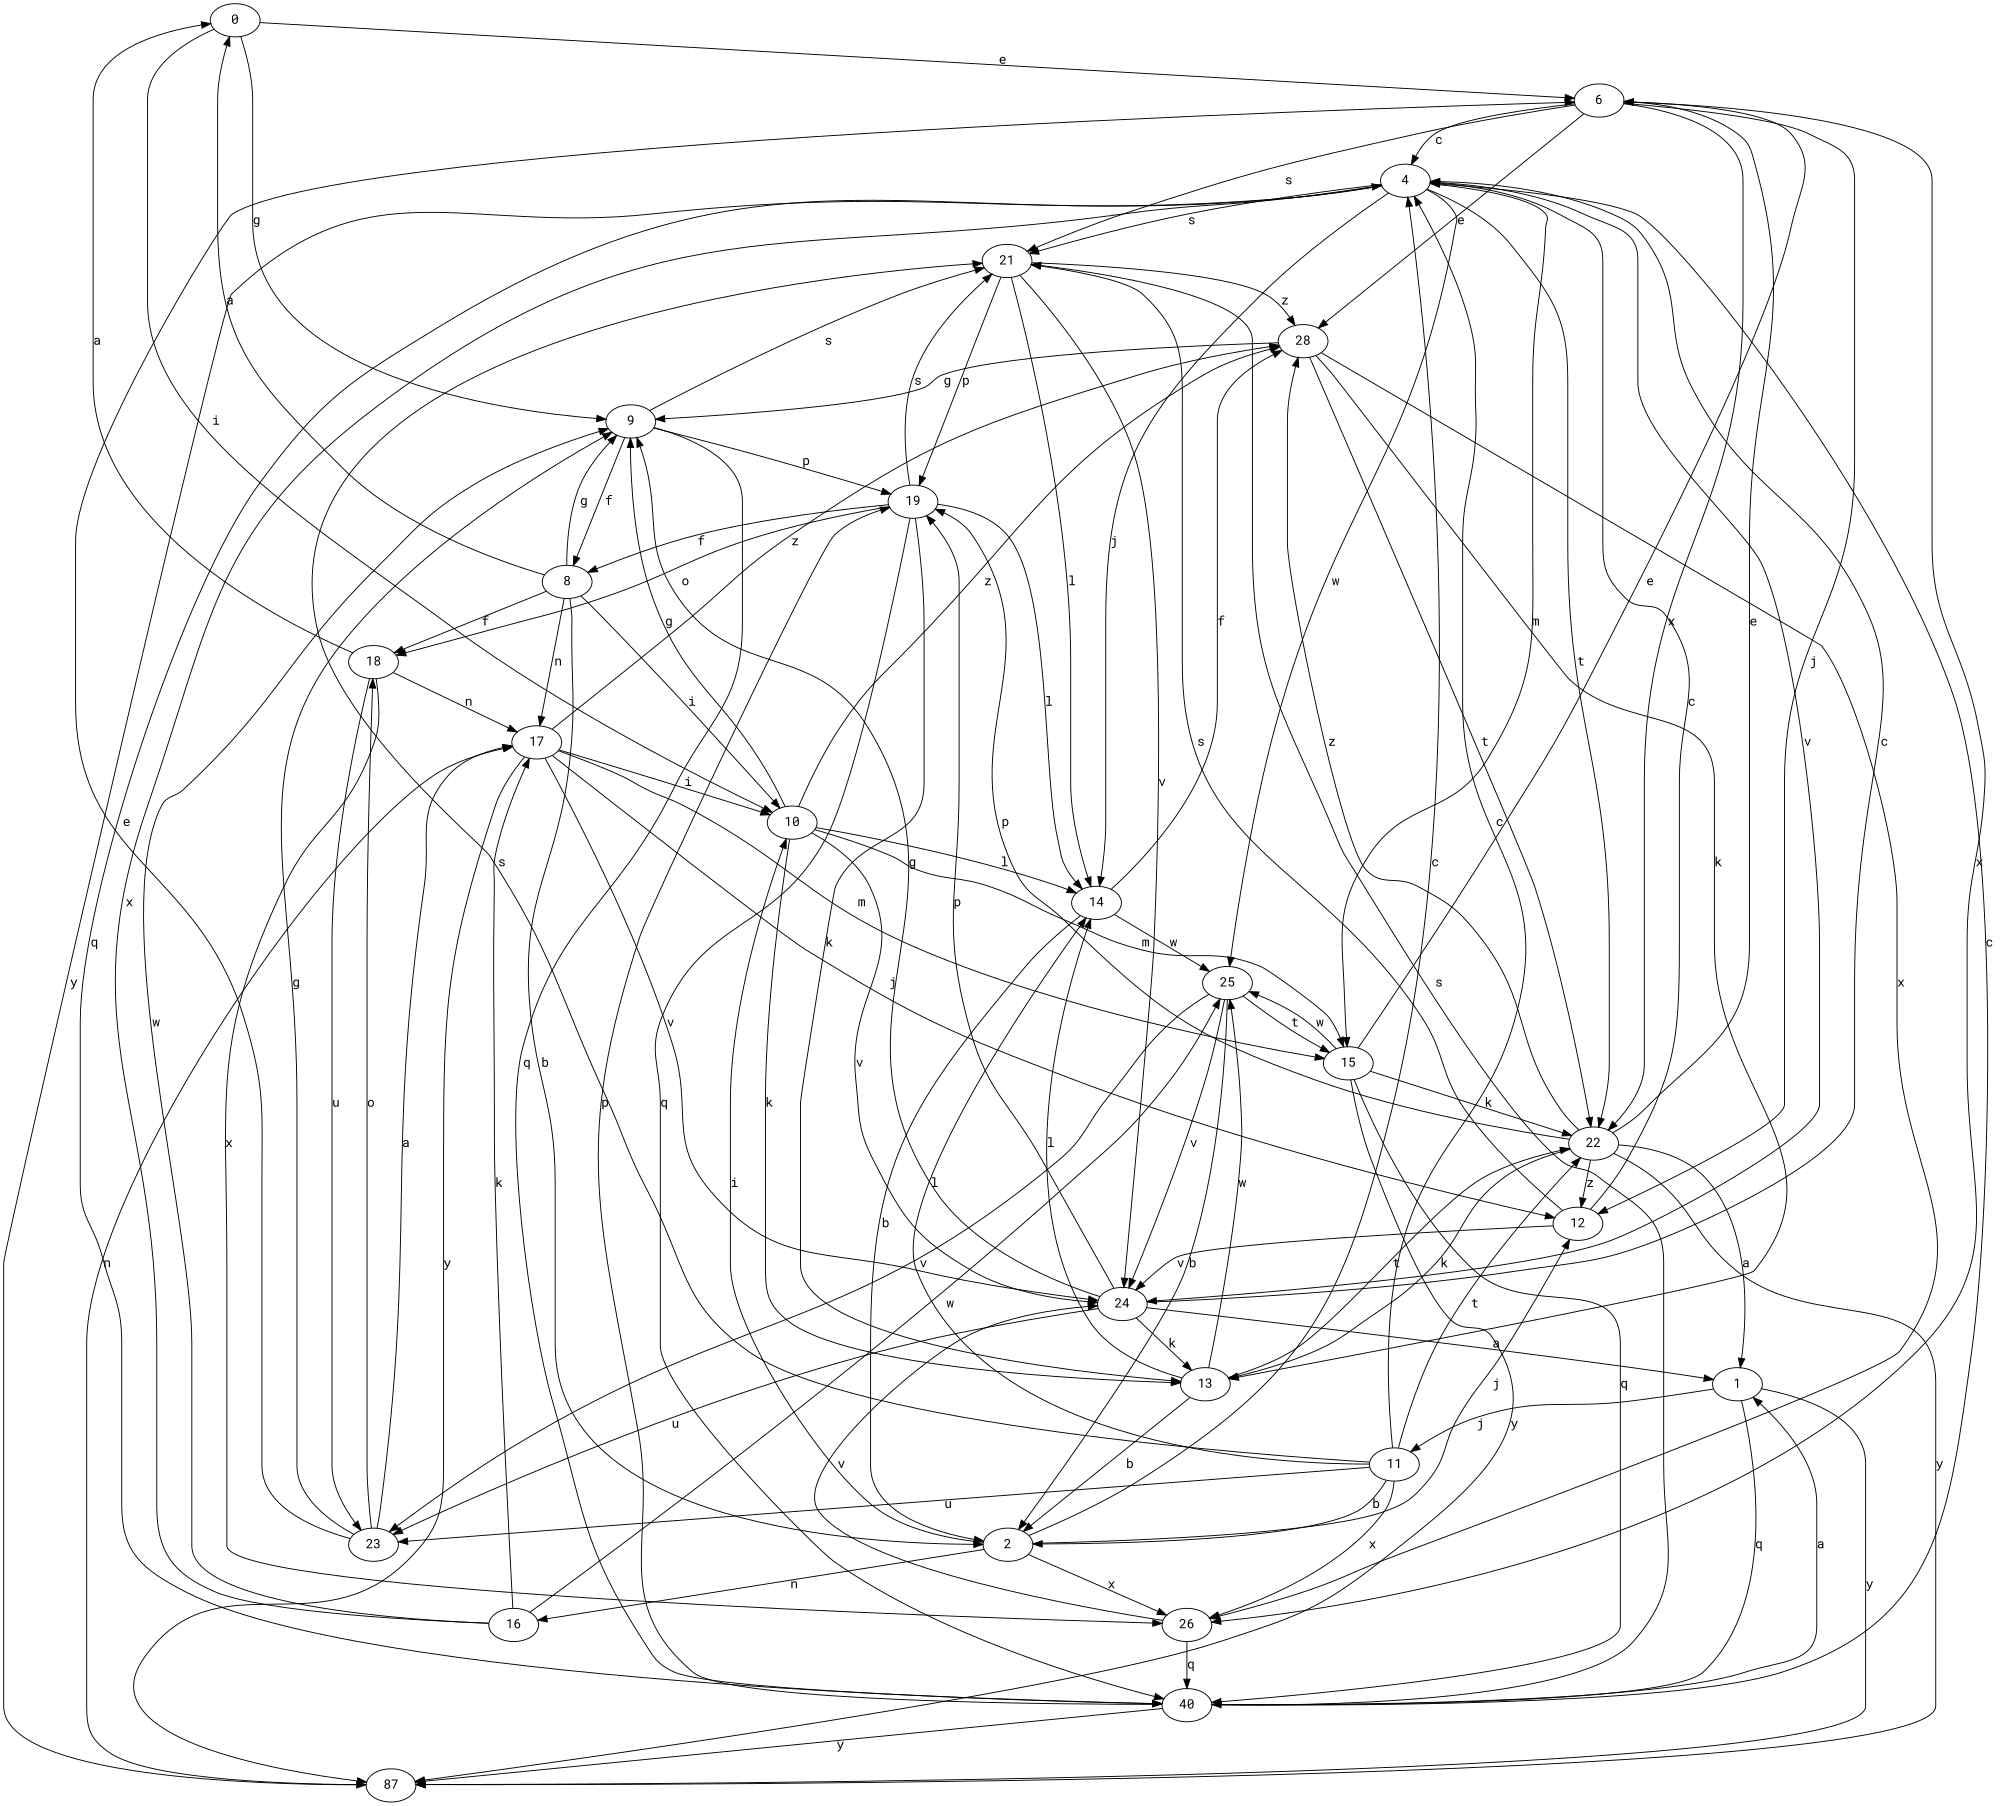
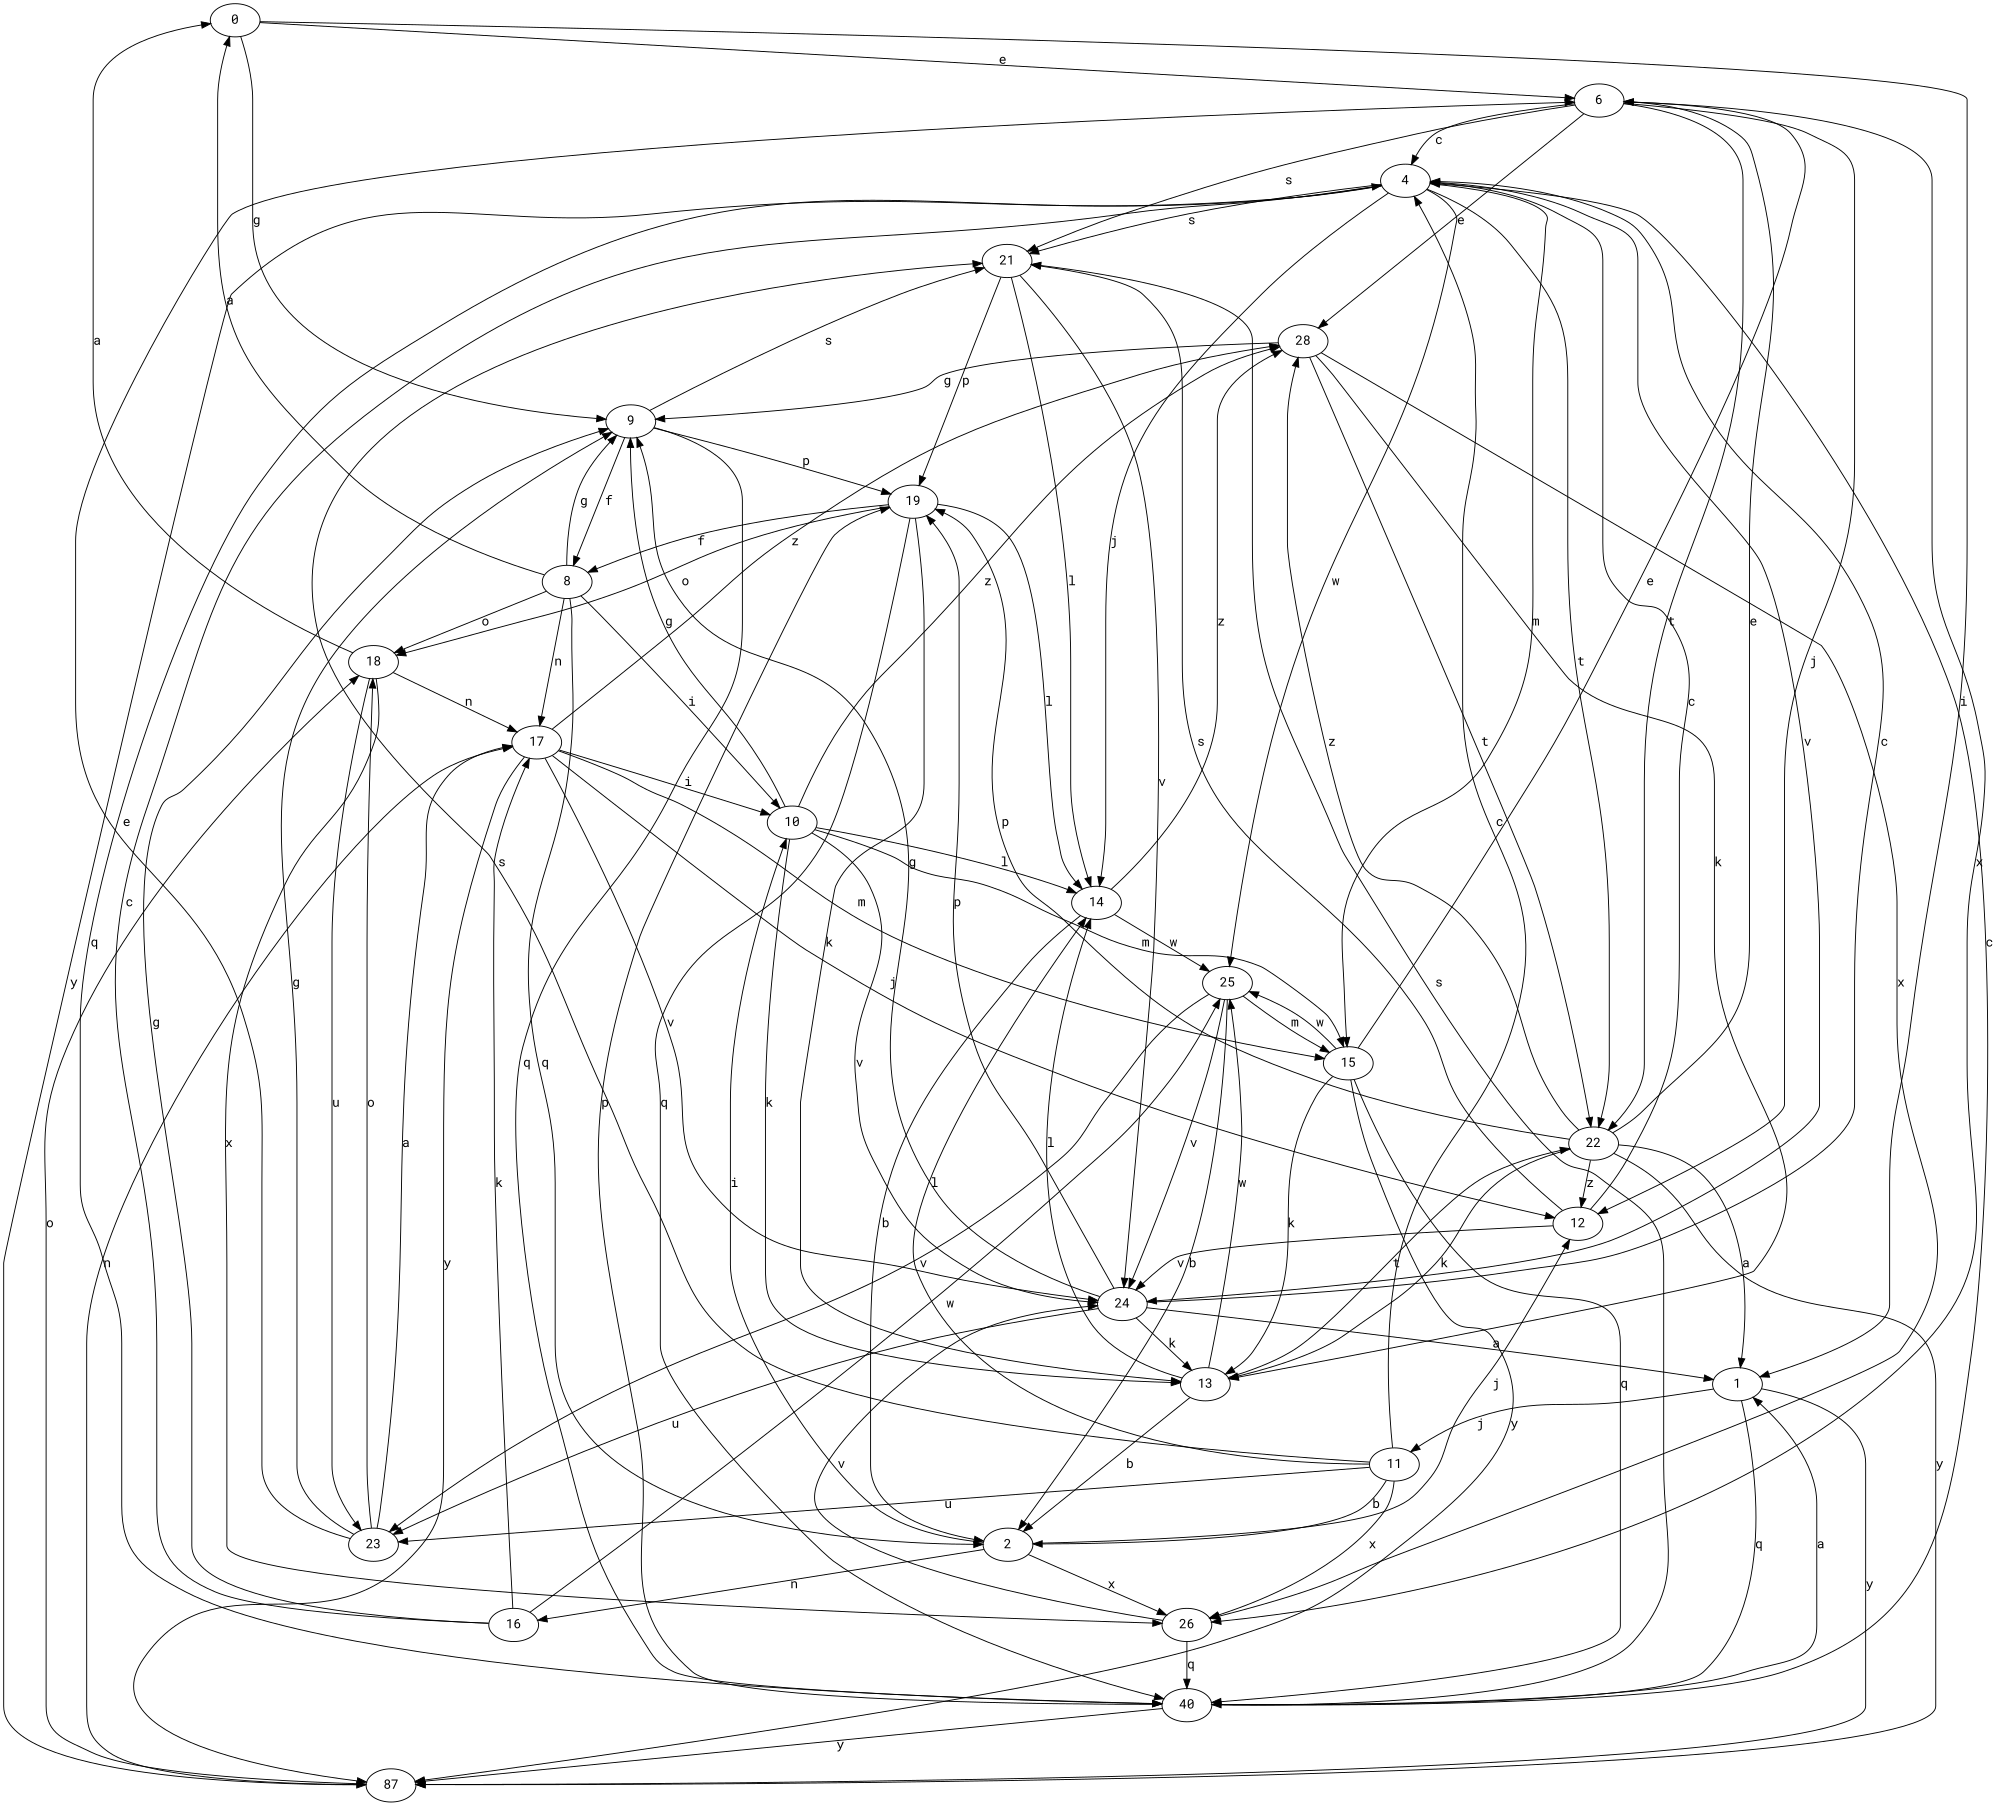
edge "21" -> "28": removed, label "z"
edge "19" -> "21": removed, label "s"
edge "0" -> "10": now "0" -> "1"
edge "8" -> "18": label "f" -> "o"
edge "14" -> "28": label "f" -> "z"
edge "6" -> "22": label "x" -> "t"
edge "16" -> "4": label "x" -> "c"
edge "2" -> "4": removed, label "c"
edge "16" -> "9": label "w" -> "g"
edge "25" -> "15": label "t" -> "m"
edge "8" -> "2": label "b" -> "q"
edge "15" -> "22": now "15" -> "13"
edge "11" -> "22": removed, label "t"
edge "87" -> "18": added, label "o"
